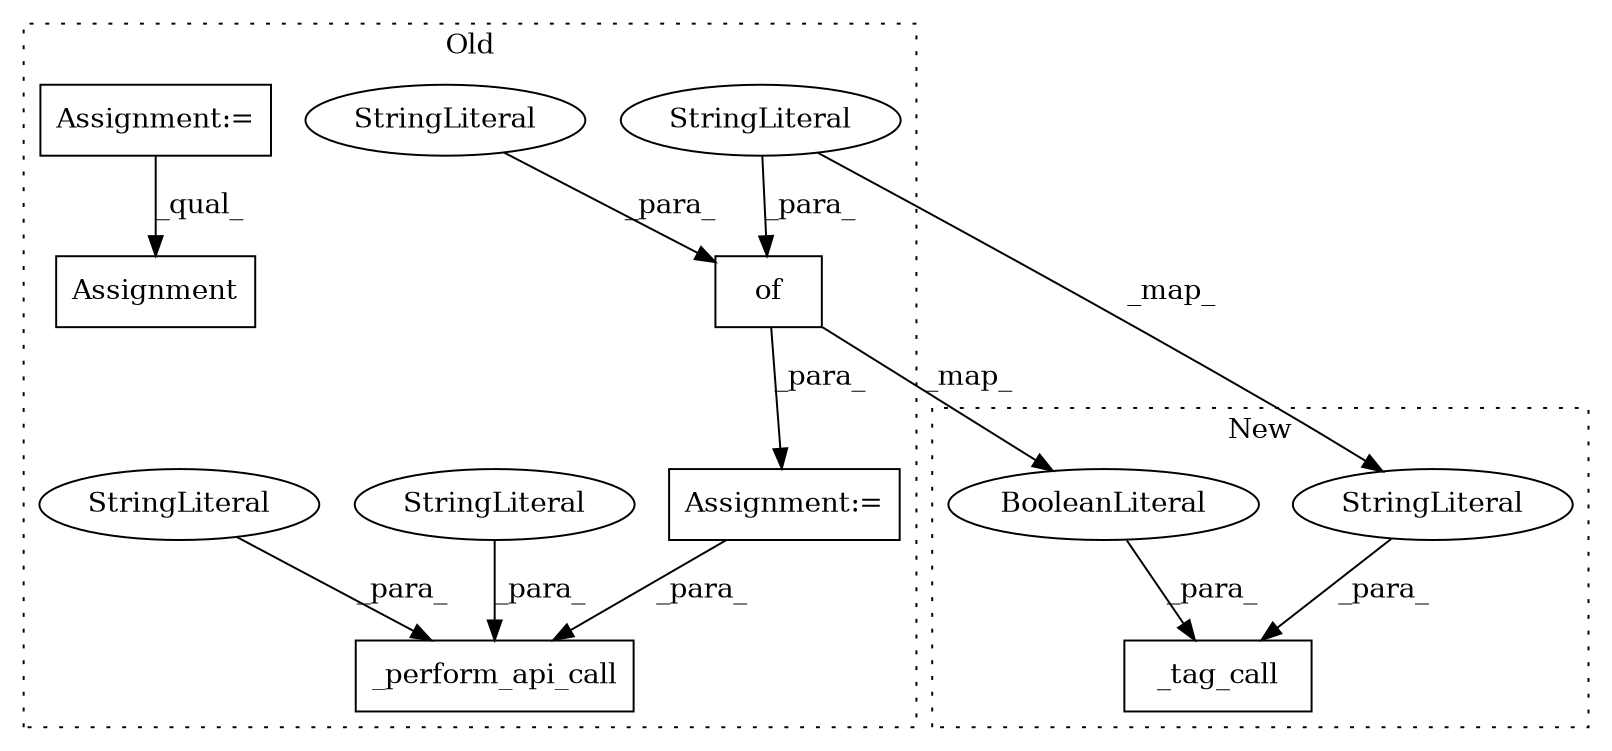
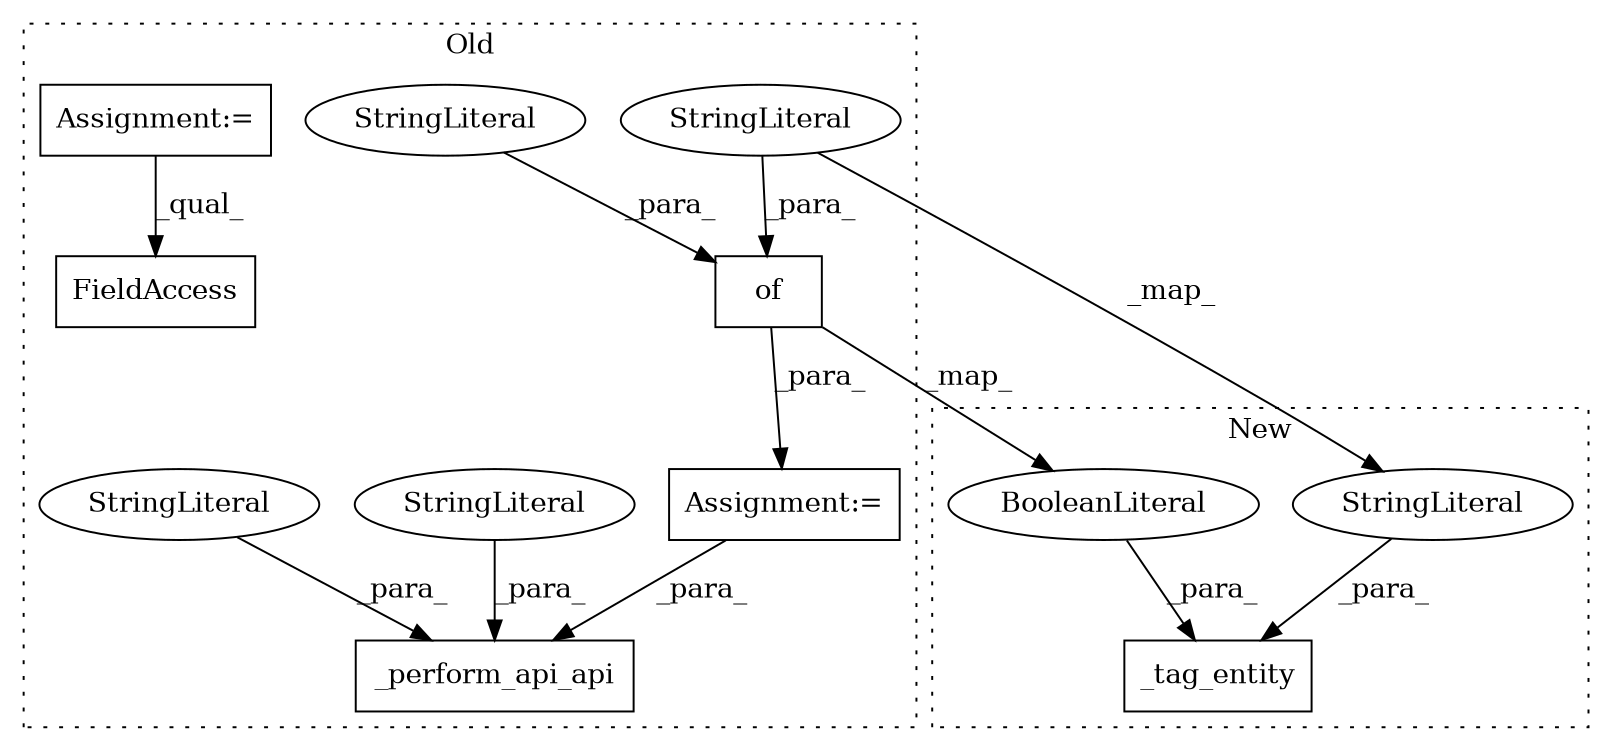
node "Assignment": label "Assignment" -> "FieldAccess"
node "_perform_api_call": label "_perform_api_call" -> "_perform_api_api"
node "_tag_call": label "_tag_call" -> "_tag_entity"
